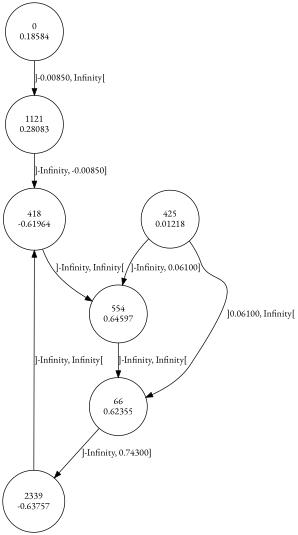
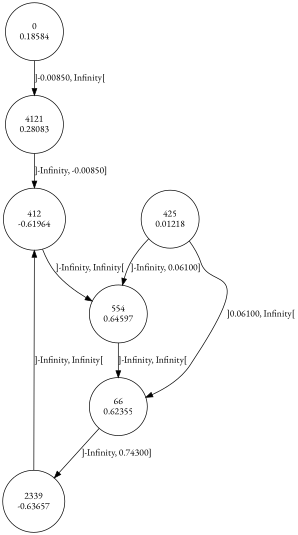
node "1121 0.28083": label "1121 0.28083" -> "4121 0.28083"
node "418 -0.61964": label "418 -0.61964" -> "412 -0.61964"
node "2339 -0.63757": label "2339 -0.63757" -> "2339 -0.63657"
